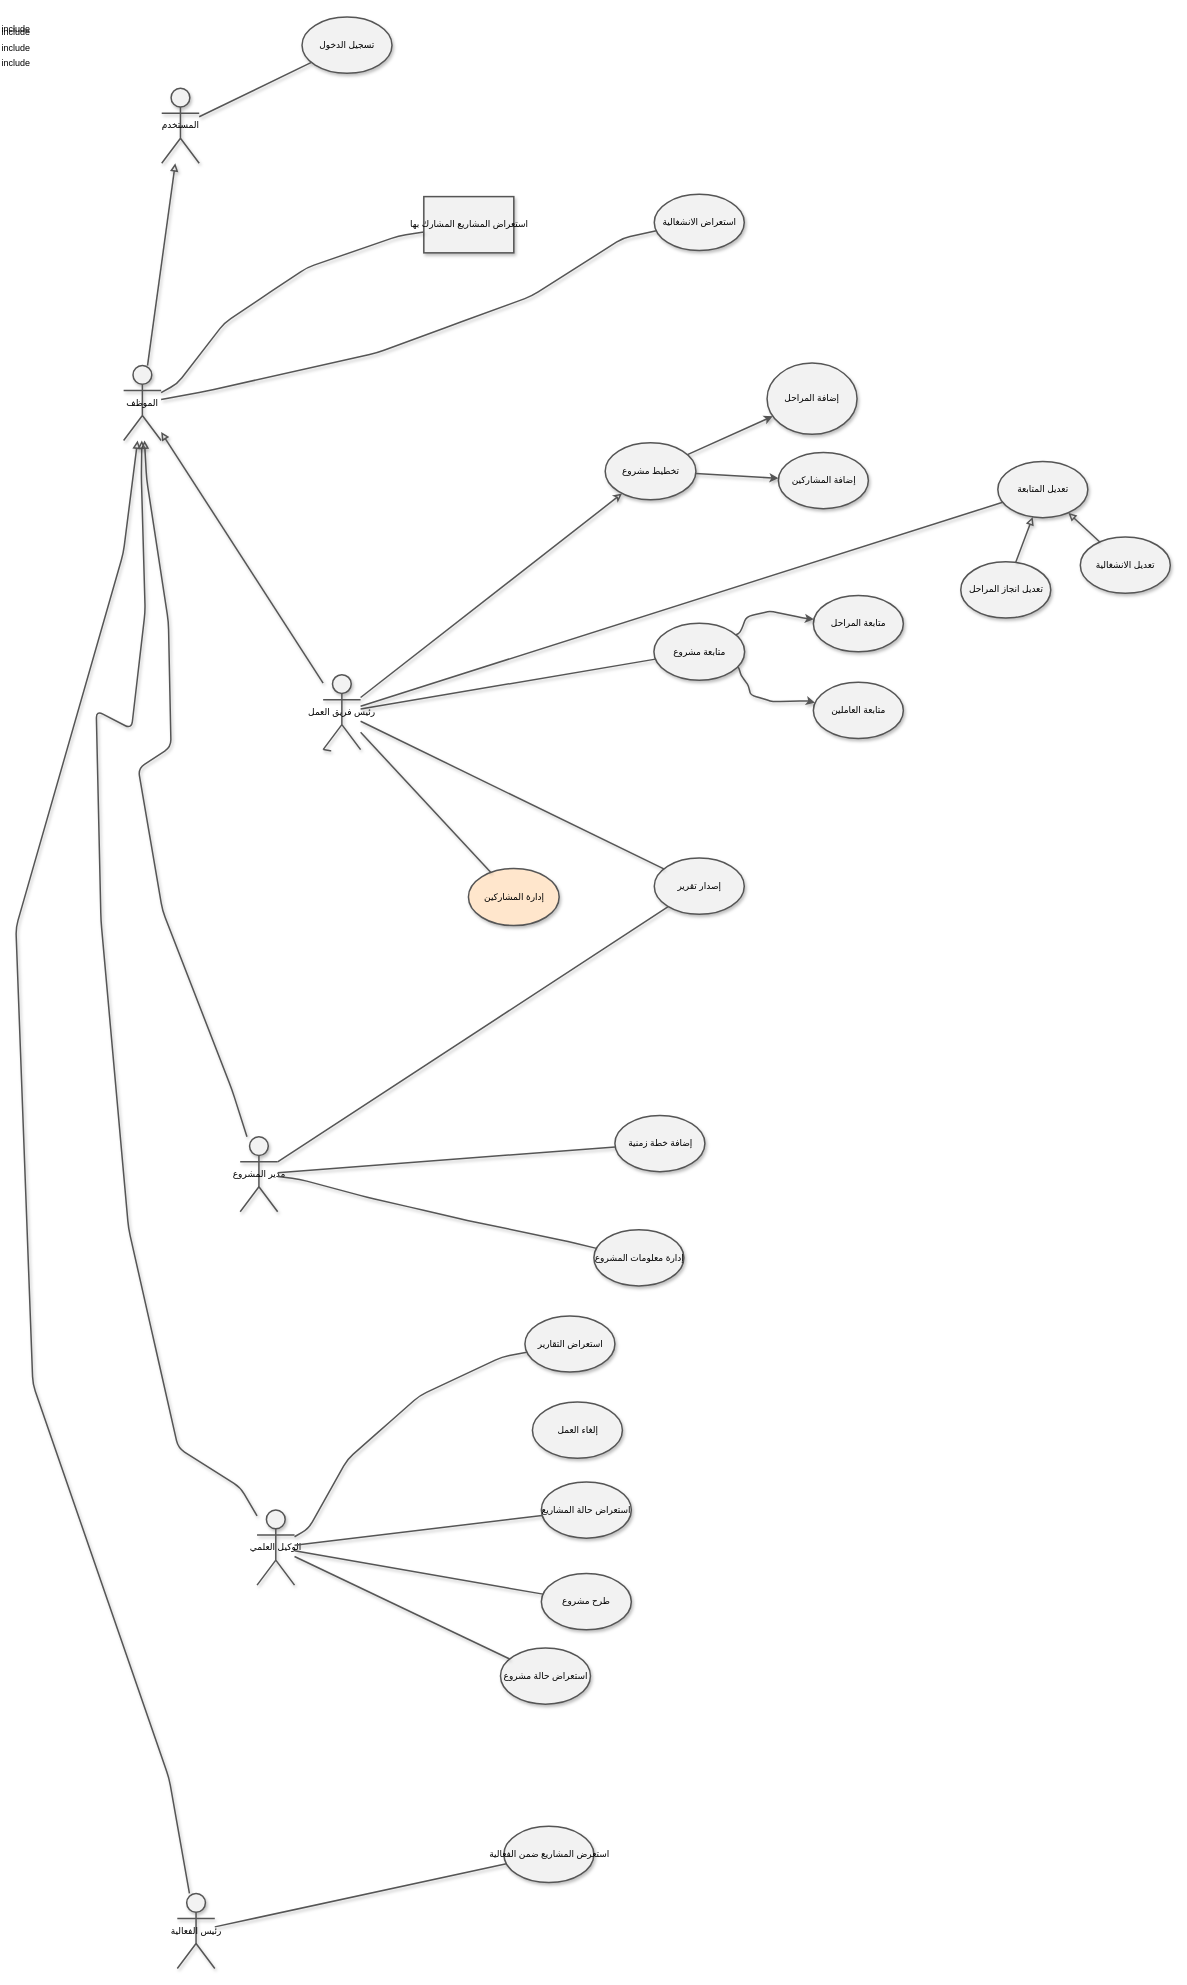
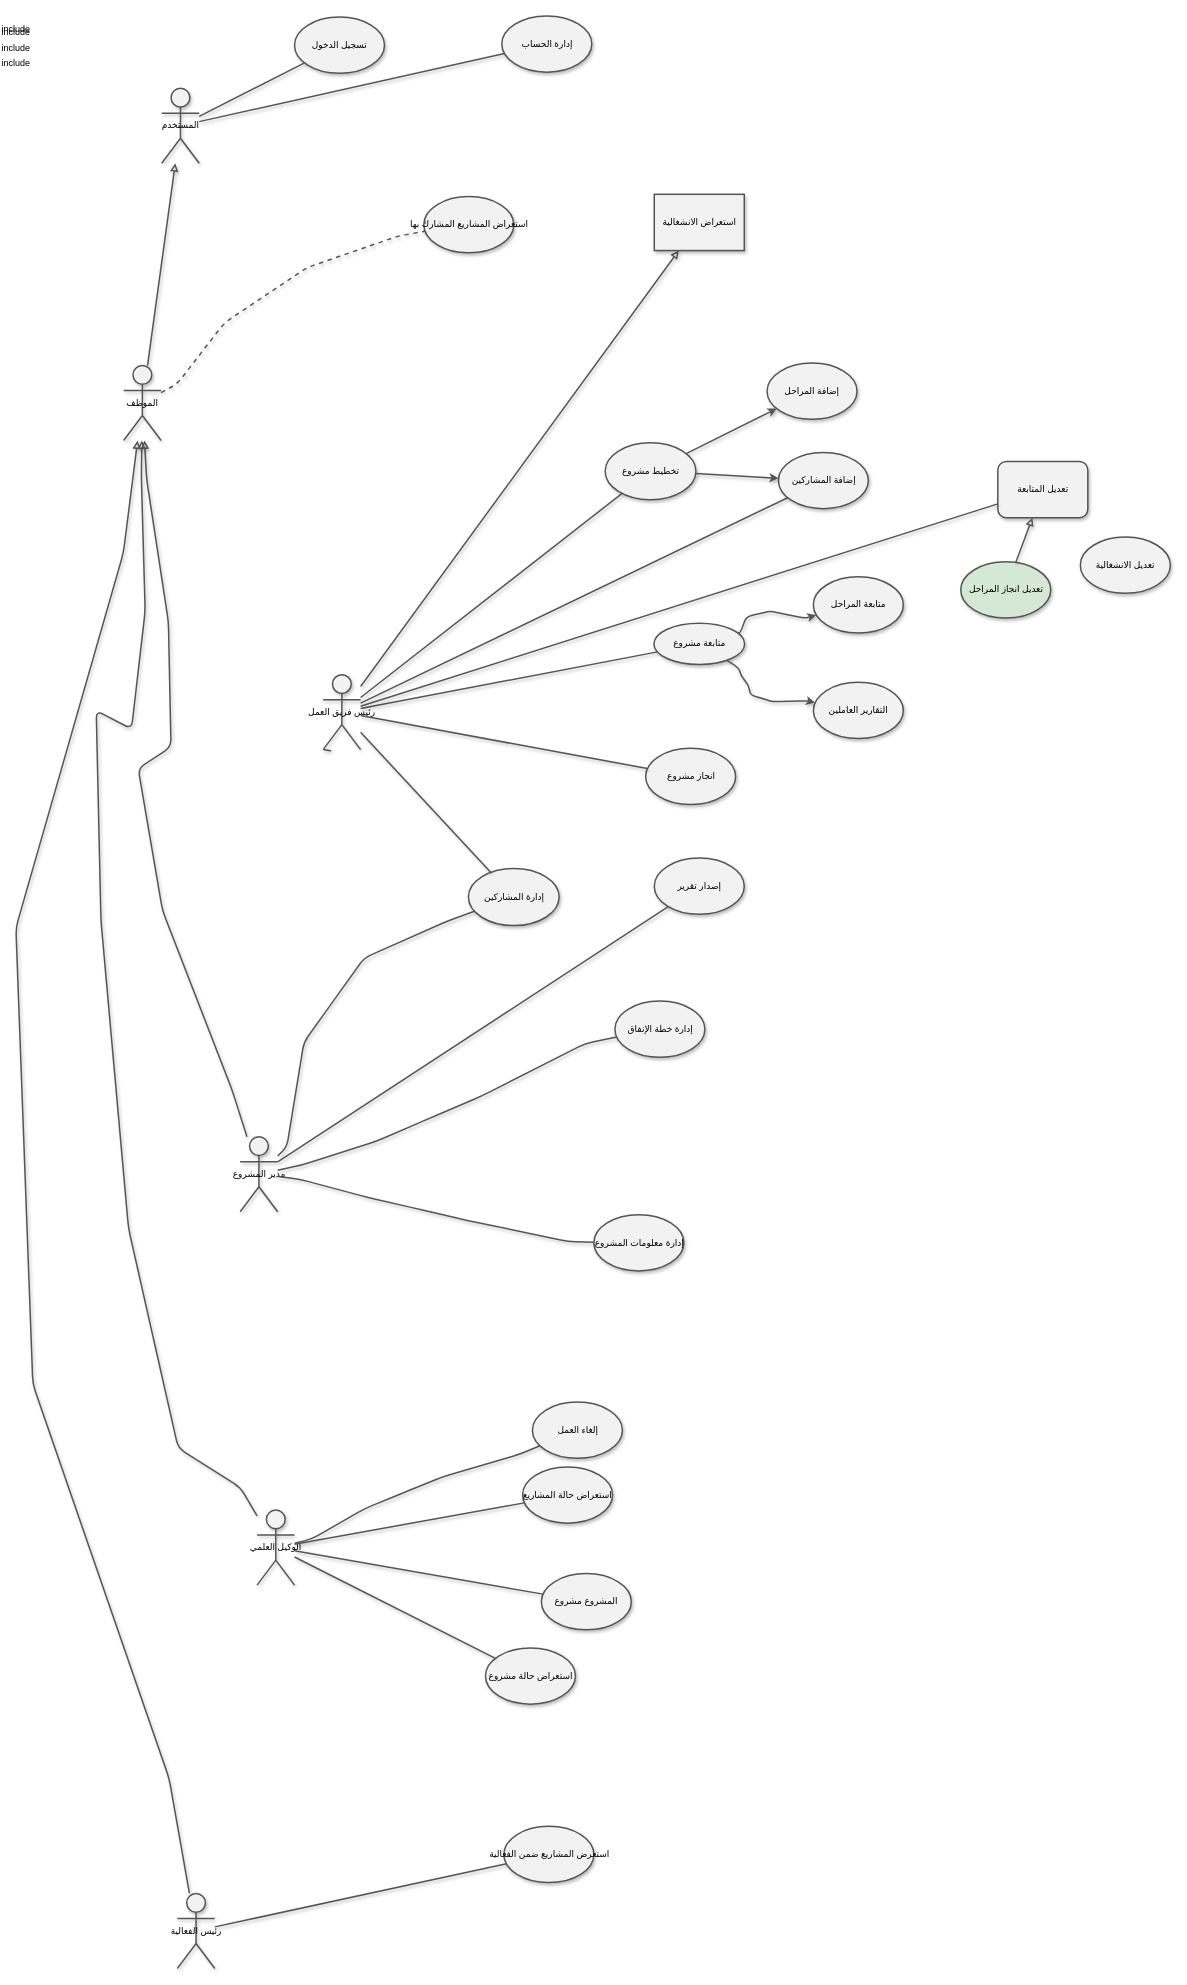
node "إدارة الحساب": added
node "تسجيل الدخول": moved (347, 45) -> (340, 45)
edge "إدارة الحساب" -- "المستخدم": added
node "استعراض الانشغالية": shape ellipse -> rectangle
node "استعراض المشاريع المشارك بها": shape rectangle -> ellipse
edge "استعراض المشاريع المشارك بها" -- "الموظف": style solid -> dashed
edge "استعراض الانشغالية" -- "الموظف": removed
node "إضافة المراحل": size 90x71 -> 90x56
node "تعديل المتابعة": shape ellipse -> rounded rectangle
edge "رئيس فريق العمل" -> "تخطيط مشروع": arrowhead classic -> none
edge "تعديل الانشغالية" -> "تعديل المتابعة": removed
edge "رئيس فريق العمل" -> "الموظف": now "رئيس فريق العمل" -> "استعراض الانشغالية"
node "تعديل انجاز المراحل": fillcolor #f2f2f2 -> #d5e8d4
node "متابعة المراحل": moved (859, 624) -> (859, 605)
node "متابعة مشروع": size 91x57 -> 91x41
node "متابعة العاملين": label "متابعة العاملين" -> "التقارير العاملين"
edge "رئيس فريق العمل" -- "انجاز مشروع": added
node "انجاز مشروع": added
edge "رئيس فريق العمل" -- "إصدار تقرير": now "رئيس فريق العمل" -- "إضافة المشاركين"
node "إدارة المشاركين": fillcolor #ffe6cc -> #f2f2f2
edge "إدارة المشاركين" -- "مدير المشروع": added
node "إدارة خطة الإنفاق": added
edge "إدارة خطة الإنفاق" -- "مدير المشروع": added
node "إضافة خطة زمنية": removed
edge "إضافة خطة زمنية" -- "مدير المشروع": removed
node "إدارة معلومات المشروع": moved (639, 1258) -> (639, 1243)
node "استعراض التقارير": removed
edge "استعراض التقارير" -- "الوكيل العلمي": removed
edge "إلغاء العمل" -- "الوكيل العلمي": added
node "استعراض حالة المشاريع": moved (586, 1510) -> (568, 1495)
node "طرح مشروع": label "طرح مشروع" -> "المشروع مشروع"
node "استعراض حالة مشروع": moved (546, 1676) -> (531, 1676)
